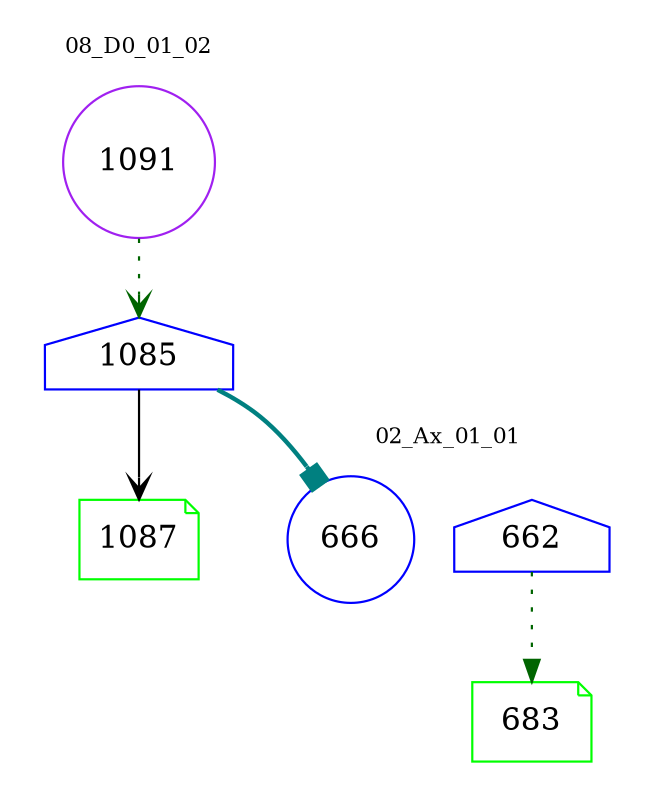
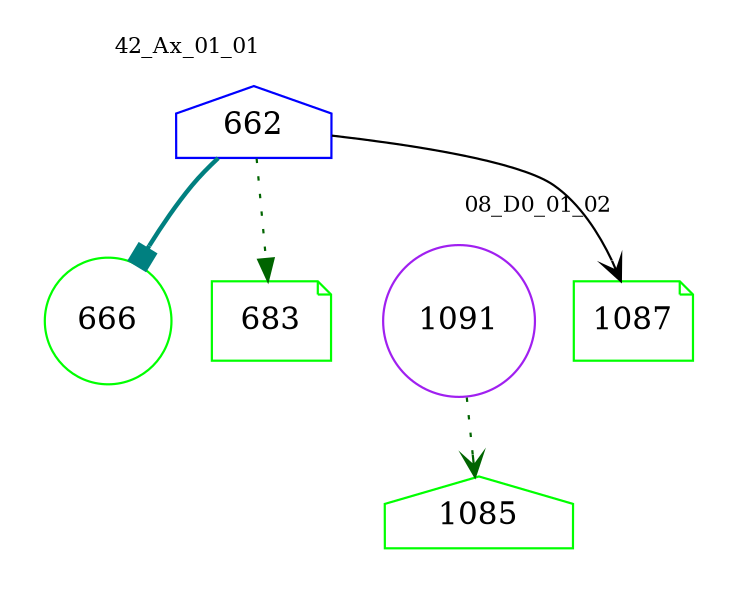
node "1085": color blue -> green
edge "1085" -> "1087": now "662" -> "1087"
cluster "02_Ax_01_01": label "02_Ax_01_01" -> "42_Ax_01_01"
edge "1085" -> "666": now "662" -> "666"
node "666": color blue -> green
